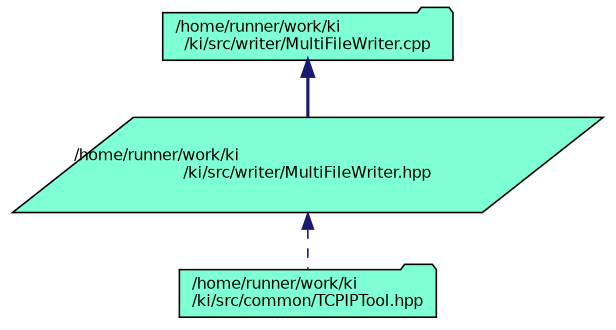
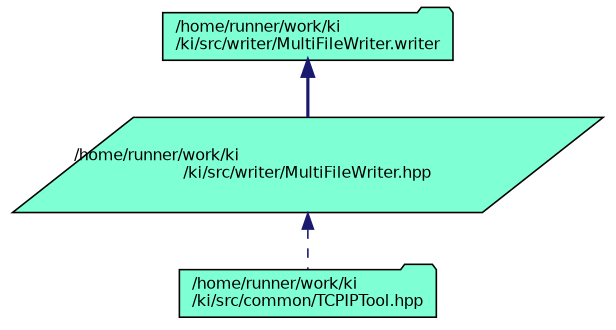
node "/home/runner/work/ki /ki/src/writer/MultiFileWriter.cpp": label "/home/runner/work/ki /ki/src/writer/MultiFileWriter.cpp" -> "/home/runner/work/ki /ki/src/writer/MultiFileWriter.writer"
